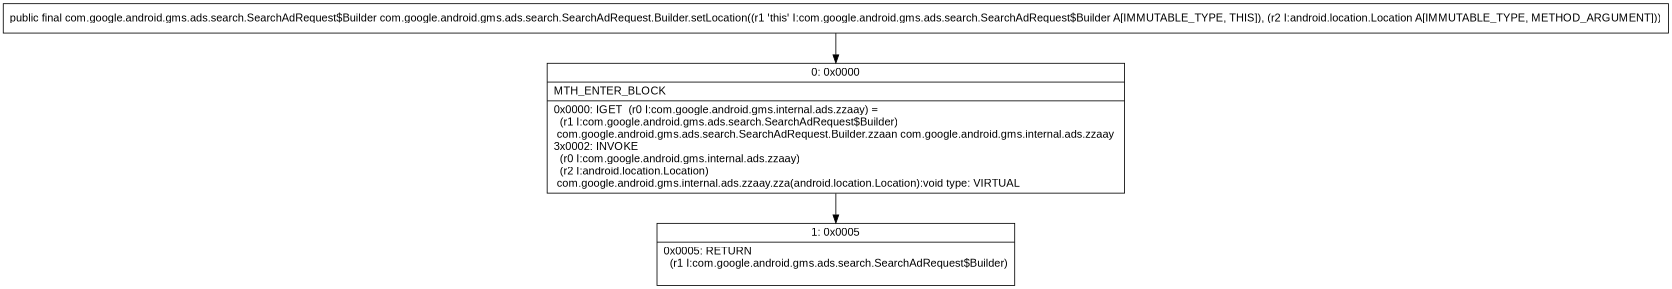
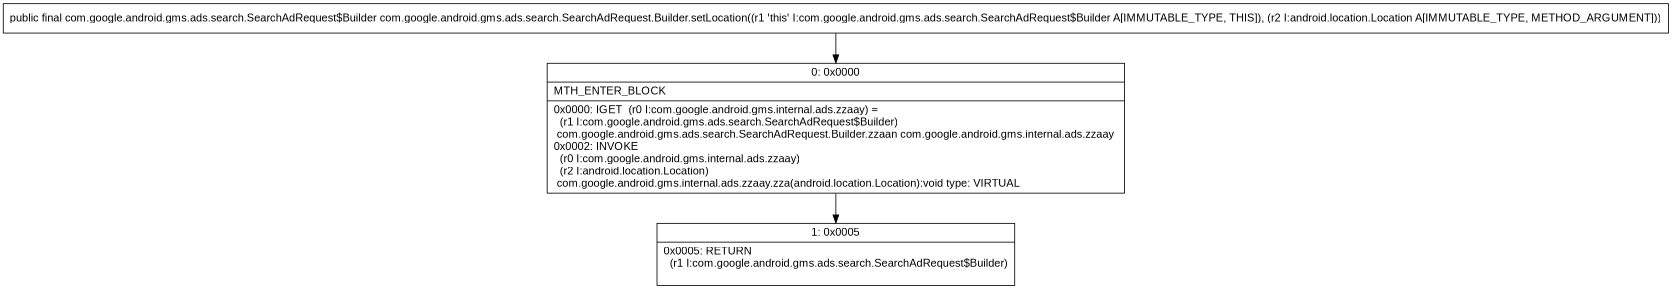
node "0: 0x0000": text "3x0002: INVOKE" -> "0x0002: INVOKE"
